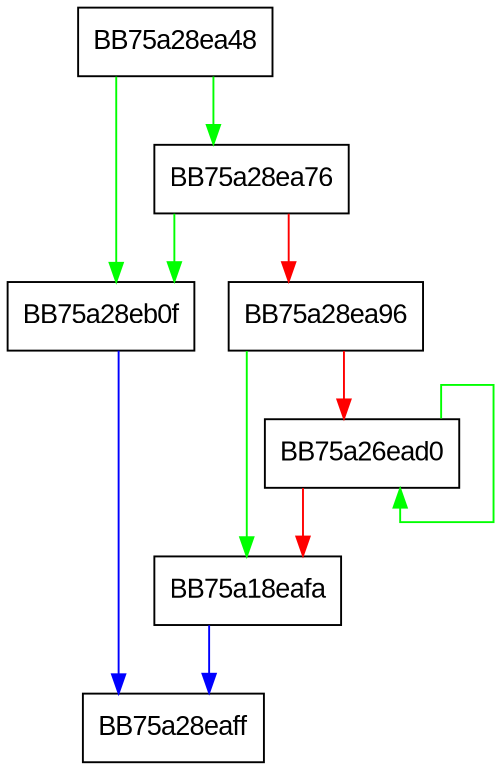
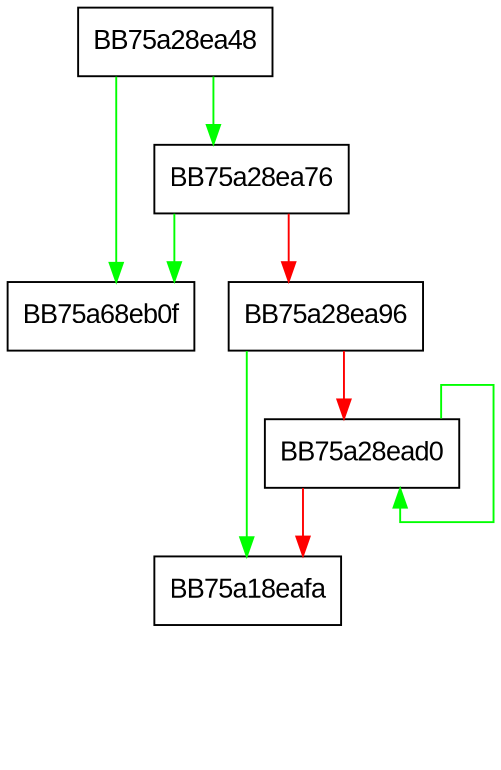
node "BB75a28eb0f": label "BB75a28eb0f" -> "BB75a68eb0f"
node "BB75a26ead0": label "BB75a26ead0" -> "BB75a28ead0"
node "BB75a28eaff": removed
